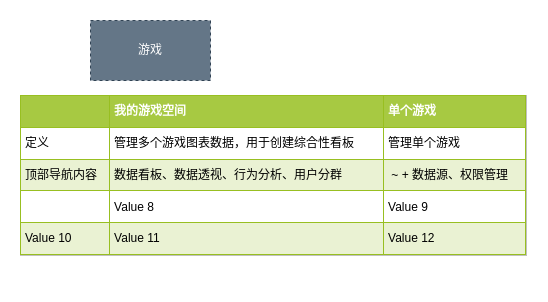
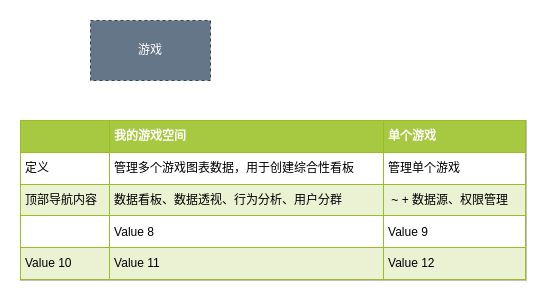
node "我的游戏空间单个游戏 定义 管理多个游戏图表数据，用于创建综合性看板 管理单个游戏 顶部导航内容 数据看板、数据透视、行为分析、用户分群 ~ + 数据源、权限管理 Value 8 Value 9 Value 10 Value 11 Value 12": moved (274, 176) -> (274, 201)
